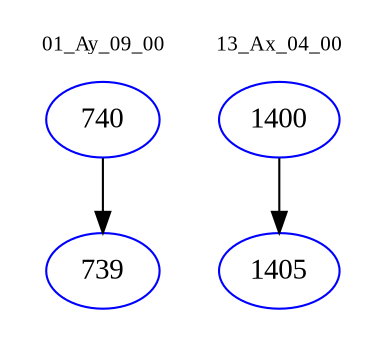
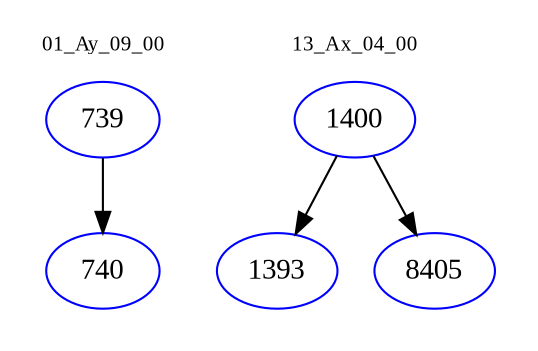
edge "740" -> "739": reversed
node "1393": added
node "1405": label "1405" -> "8405"
